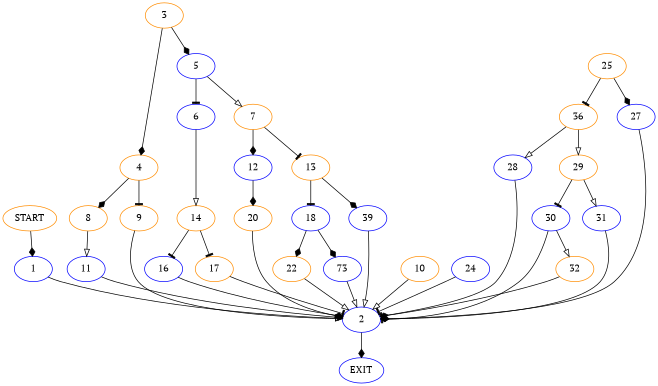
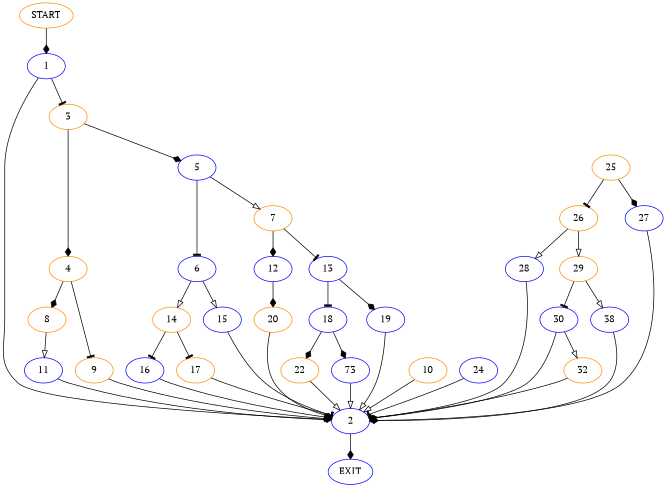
edge "1" -> "3": added
node "36": label "36" -> "26"
node "13": color darkorange -> blue
node "39": label "39" -> "19"
node "31": label "31" -> "38"
node "15": added
